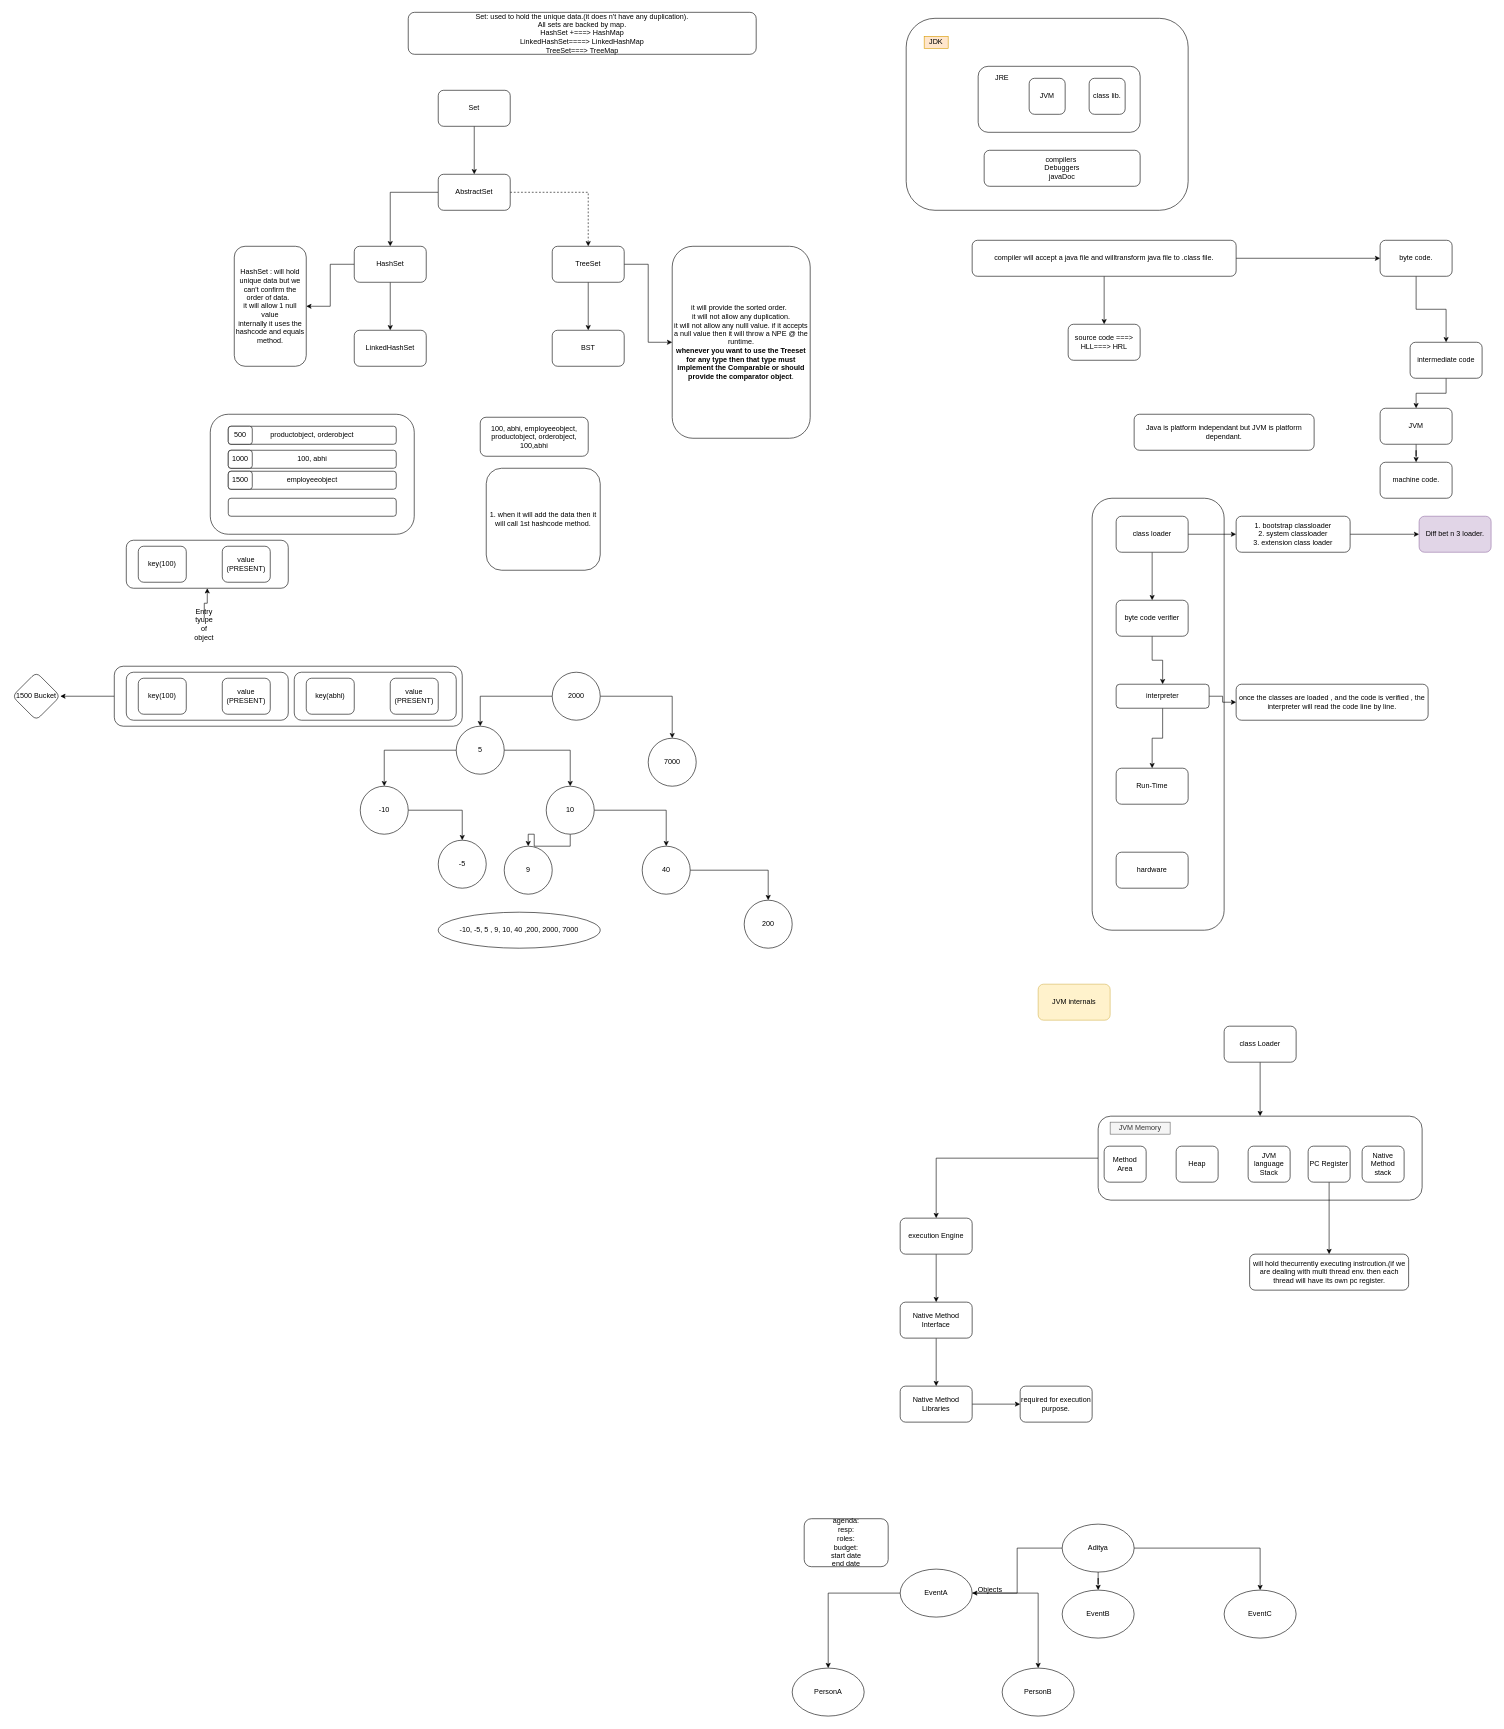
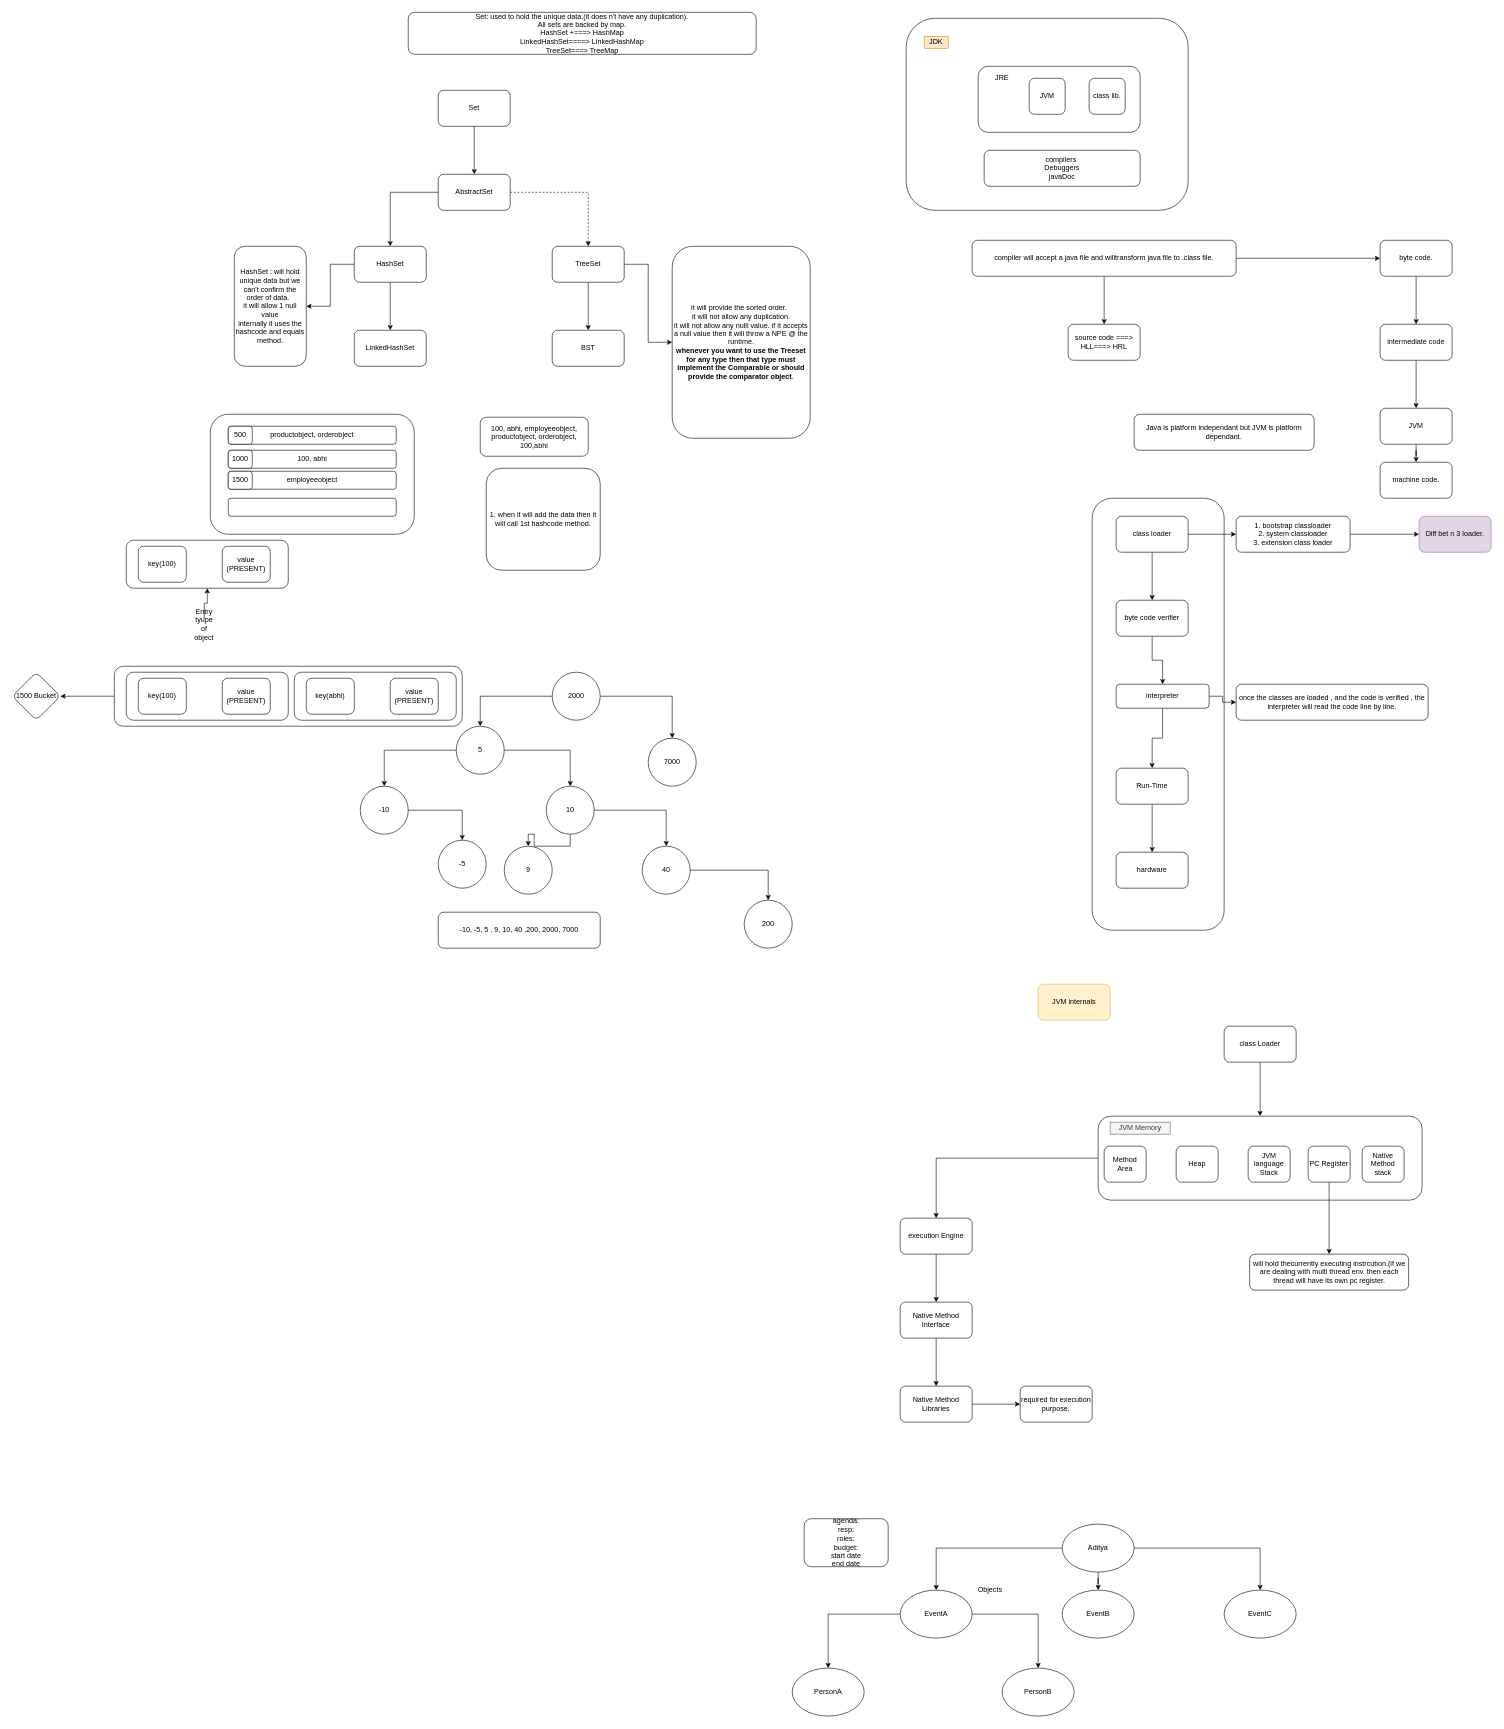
node "intermediate code": moved (1446, 360) -> (1416, 342)
edge "Run-Time" -> "hardware": added
node "-10, -5, 5 , 9, 10, 40 ,200, 2000, 7000": shape ellipse -> rounded rectangle
node "EventA": moved (936, 1593) -> (936, 1614)
